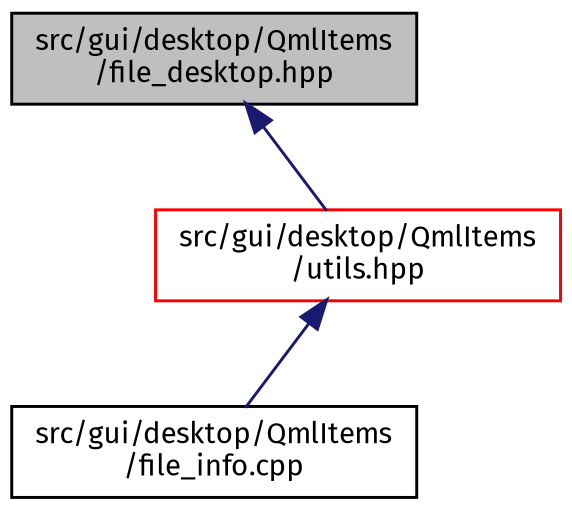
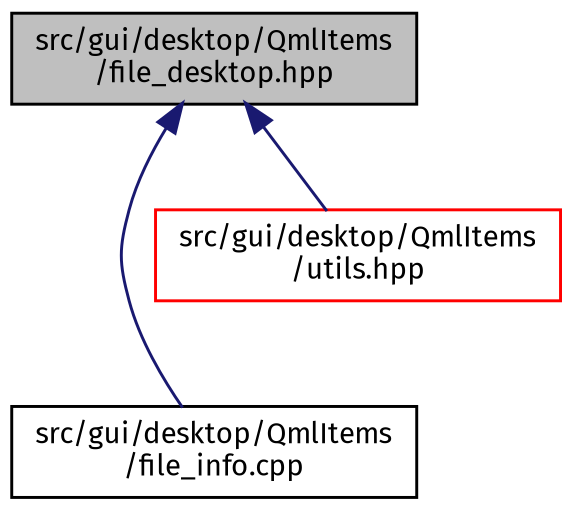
edge "src/gui/desktop/QmlItems /file_info.cpp" -> "src/gui/desktop/QmlItems /utils.hpp": now "src/gui/desktop/QmlItems /file_info.cpp" -> "src/gui/desktop/QmlItems /file_desktop.hpp"
